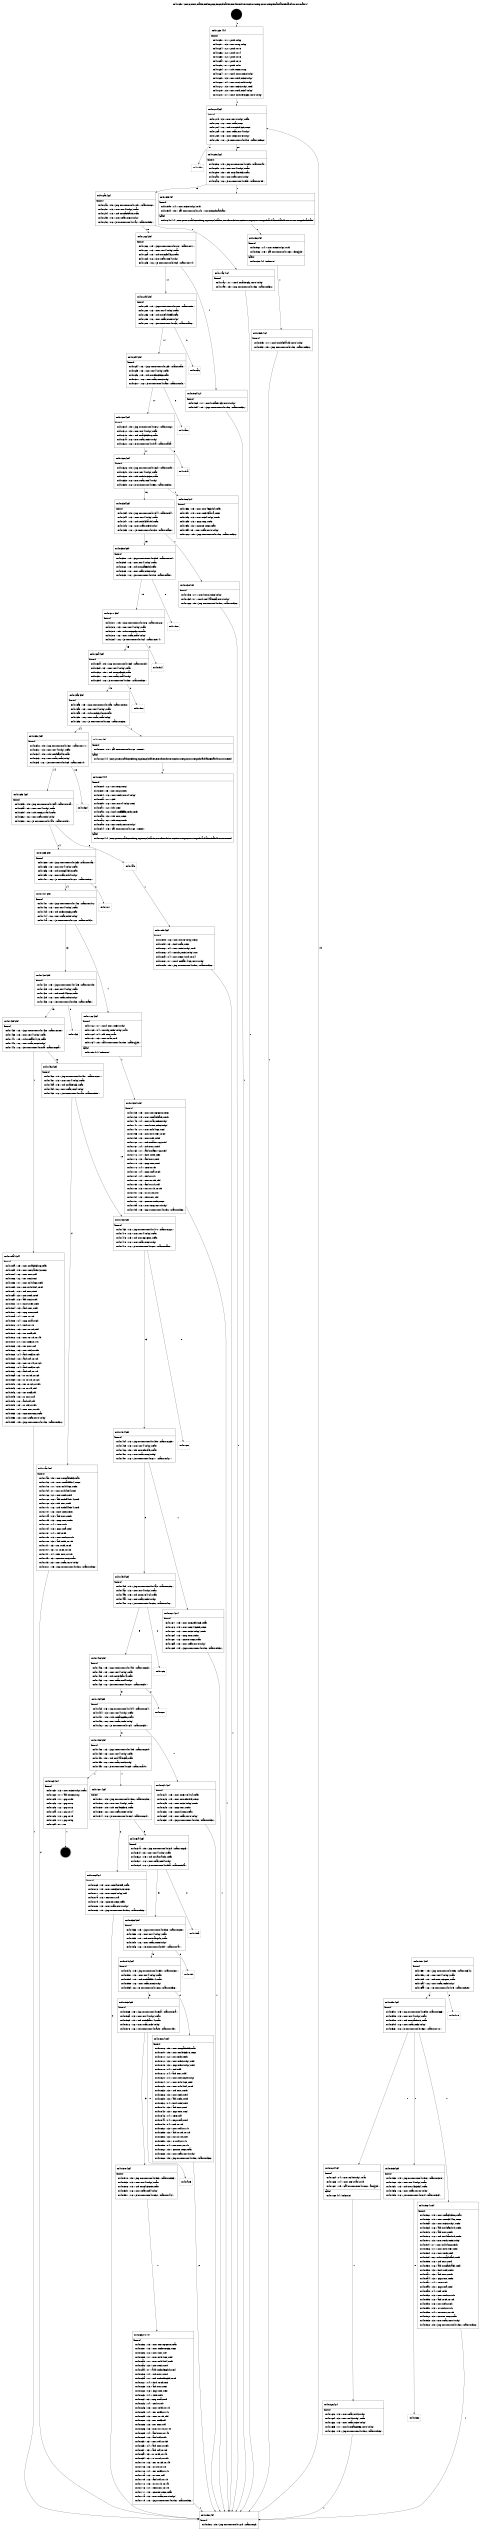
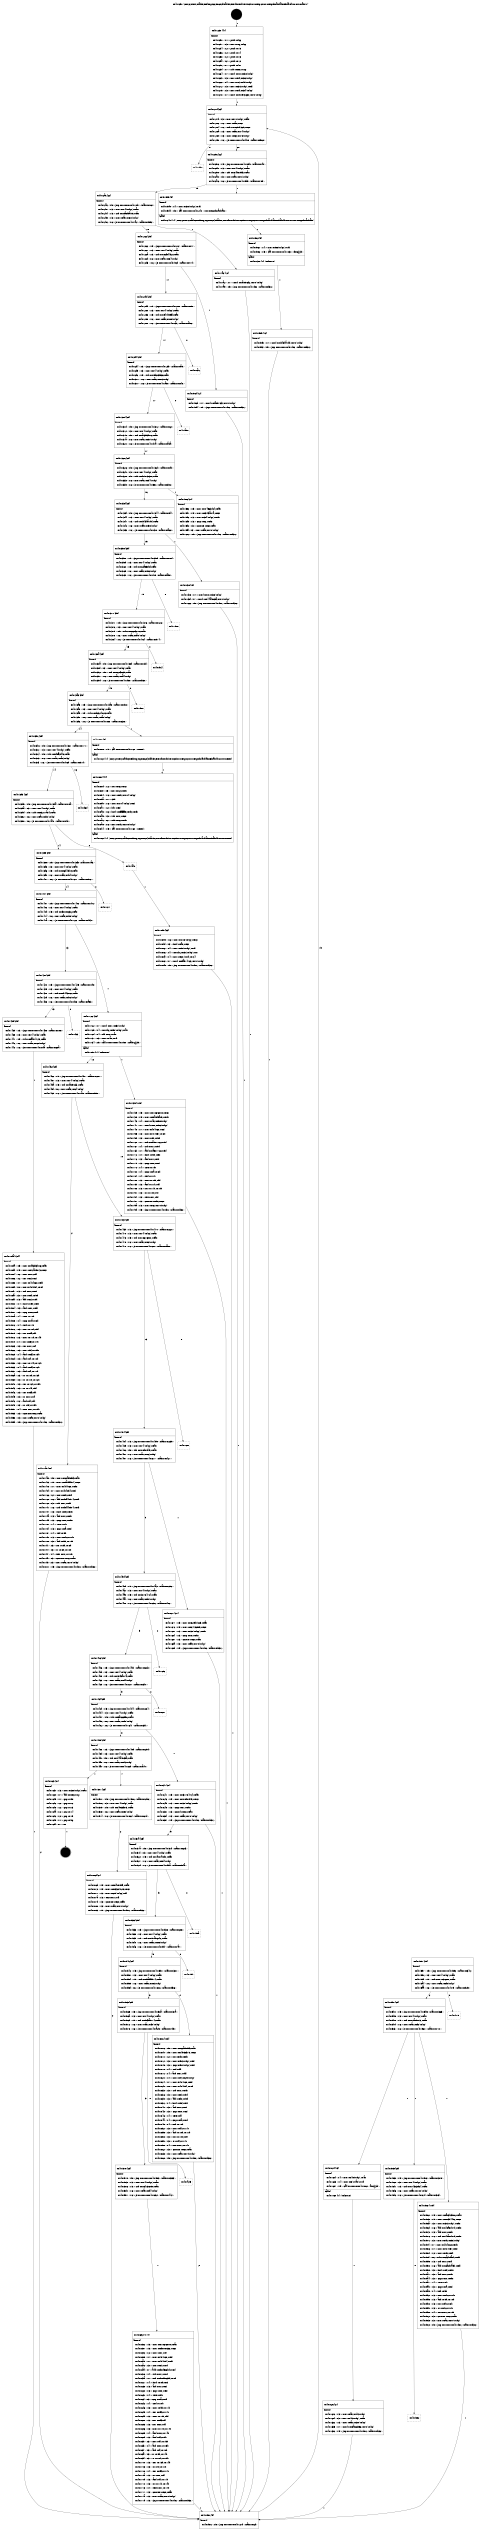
node "0x401d1a": removed
edge "0x401439 [25]" -> "0x401452 [25]": now "0x401722 [23]" -> "0x401452 [25]"
edge "0x401501 [25]" -> "0x40151a [25]": now "0x401641 [27]" -> "0x40151a [25]"
